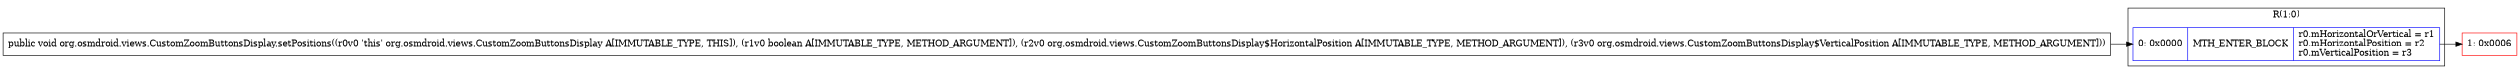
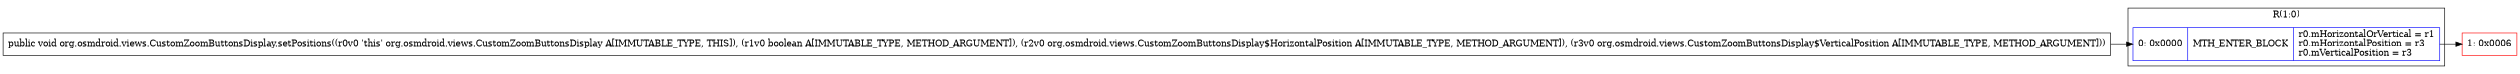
node "0: 0x0000": text "r0.mHorizontalPosition = r2" -> "r0.mHorizontalPosition = r3"
